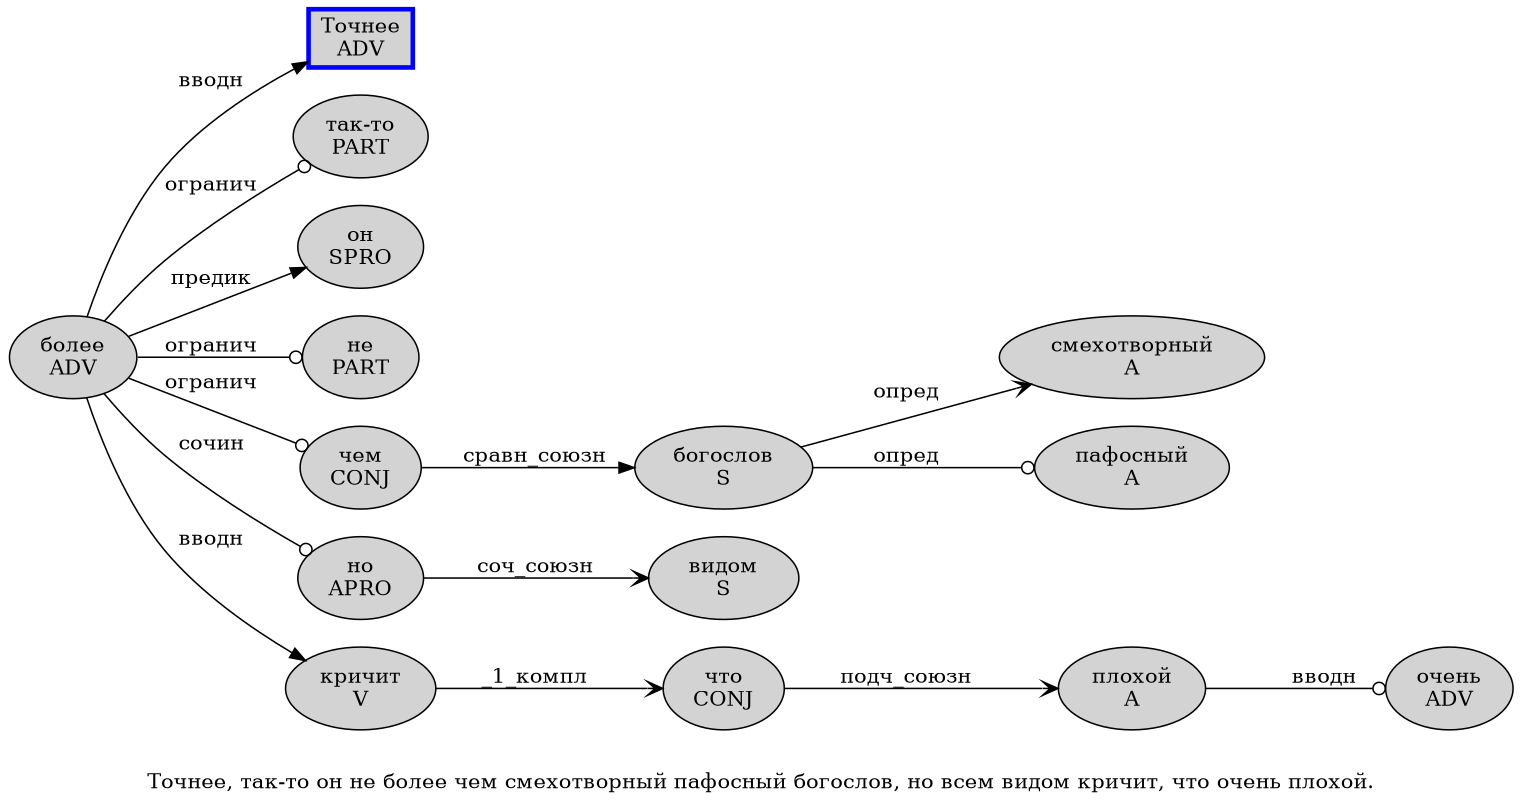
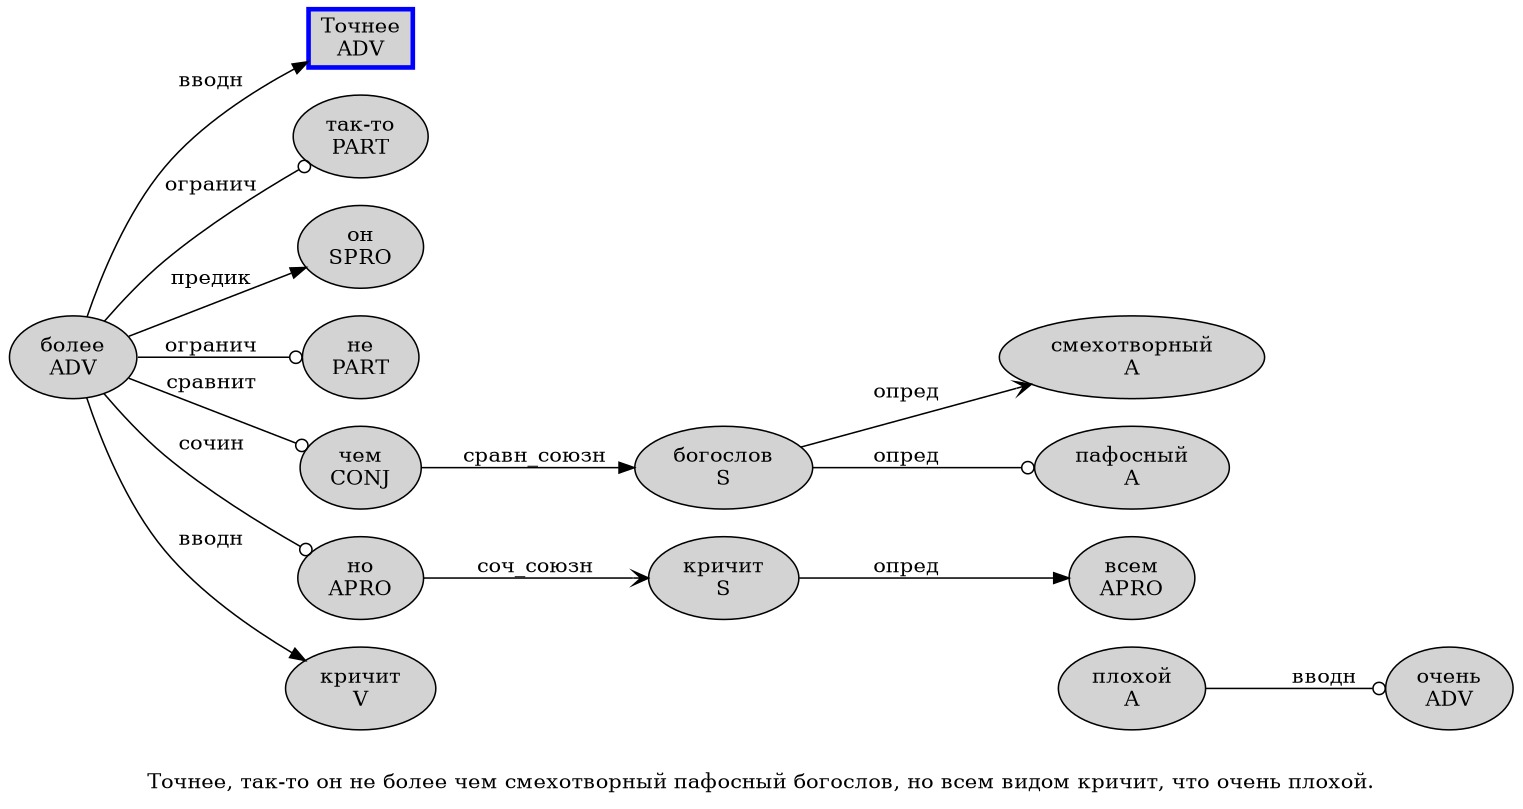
edge "более ADV" -> "чем CONJ": label "огранич" -> "сравнит"
node "видом S": label "видом S" -> "кричит S"
node "всем APRO": added
node "что CONJ": removed
